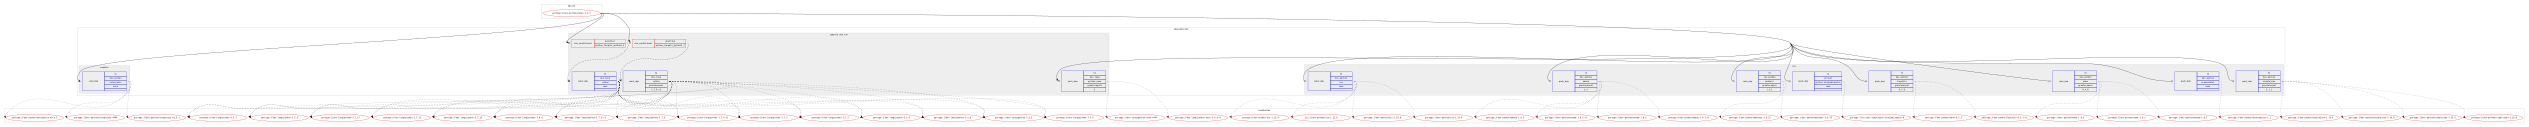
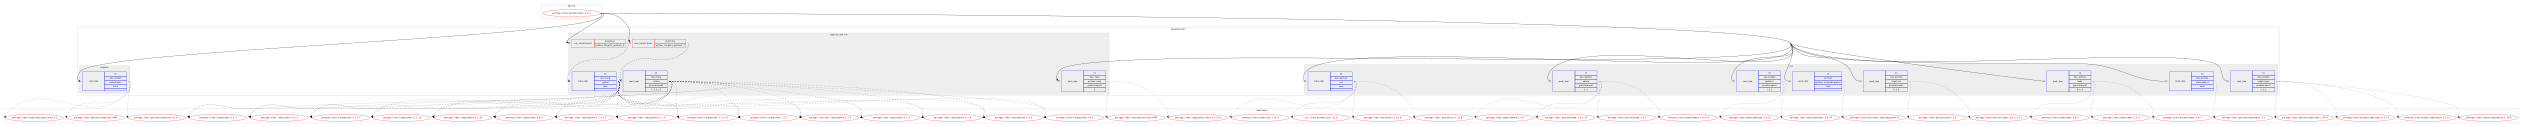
node "portage://dev-lang/python-3.7.2": label "portage://dev-lang/python-3.7.2" -> "portage://virtual-lang/python-3.7.2"
node "portage://virtual/simplejson-singledispatch-0": label "portage://virtual/simplejson-singledispatch-0" -> "portage://virtual/python-singledispatch-0"
